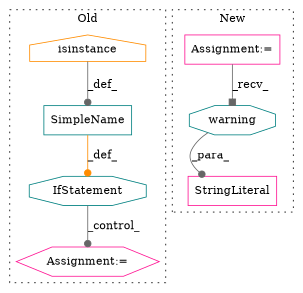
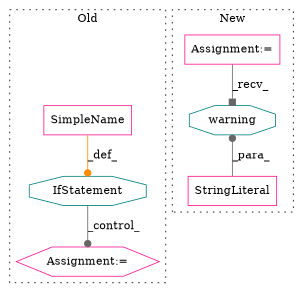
node "isinstance": removed
node "SimpleName": color teal -> deeppink
edge "warning" -> "StringLiteral": reversed
